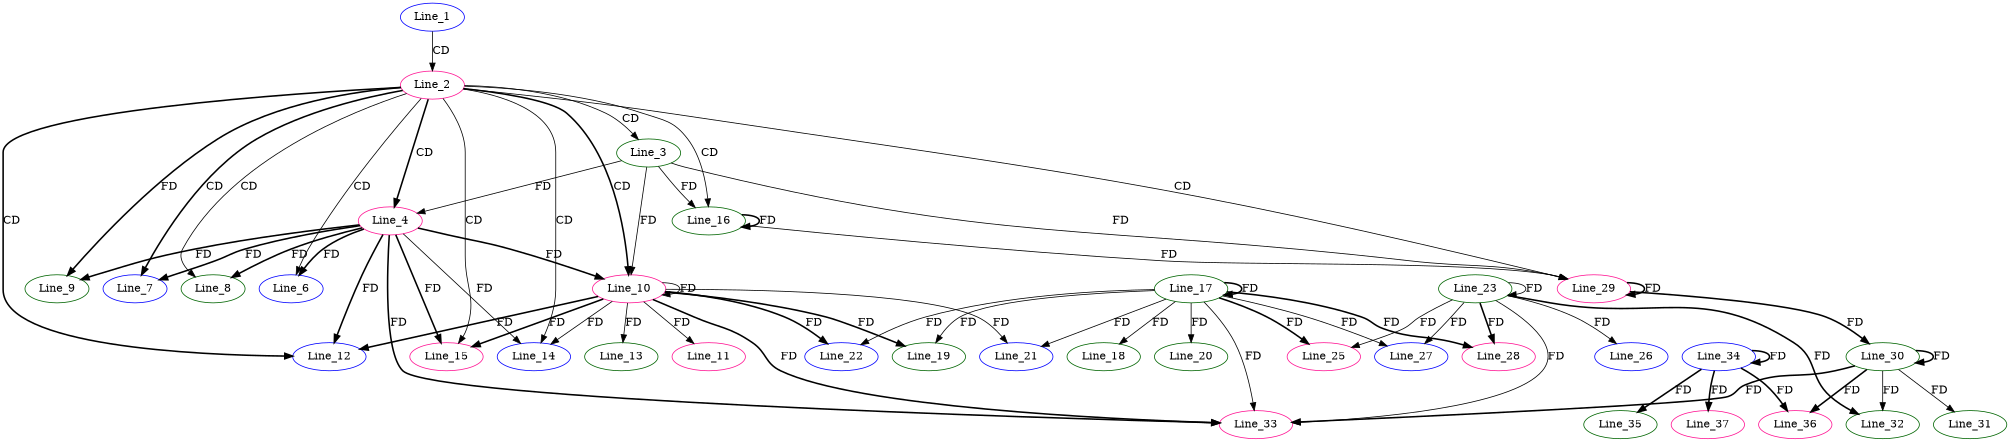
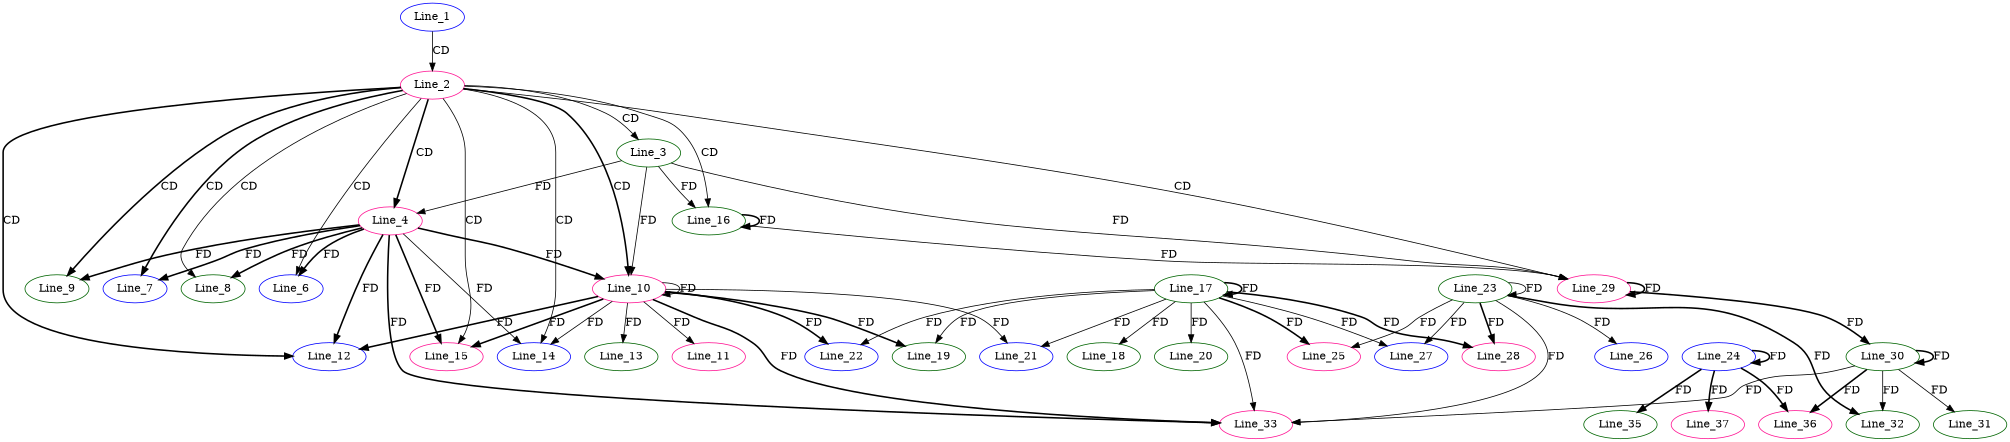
edge "Line_2" -> "Line_9": label "FD" -> "CD"
node "Line_34": label "Line_34" -> "Line_24"
edge "Line_30" -> "Line_33": style bold -> solid
